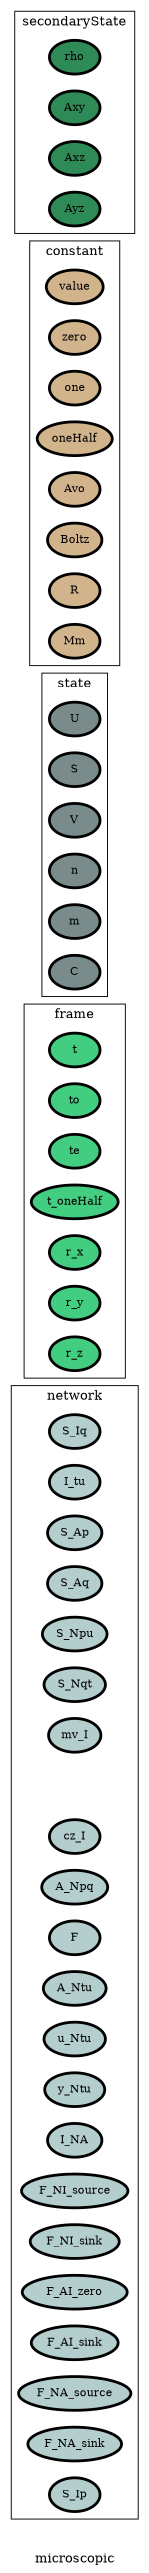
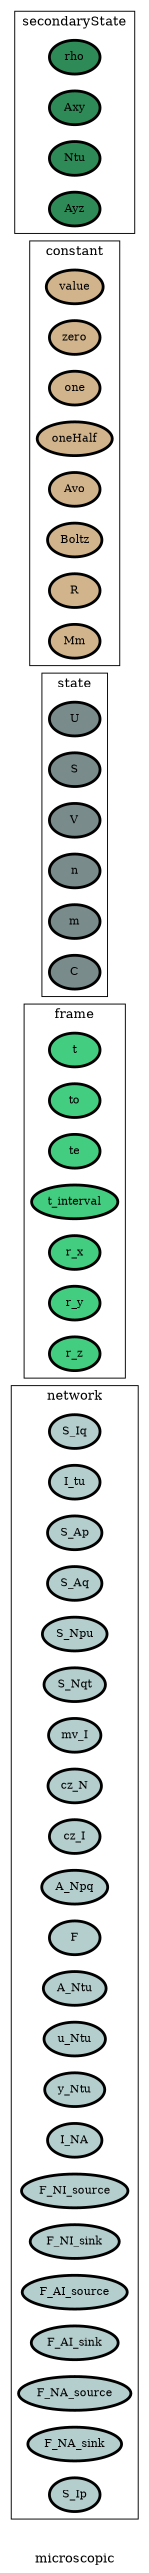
node "Axz": label "Axz" -> "Ntu"
node "t_oneHalf": label "t_oneHalf" -> "t_interval"
node "cz_N": added
node "F_AI_zero": label "F_AI_zero" -> "F_AI_source"
